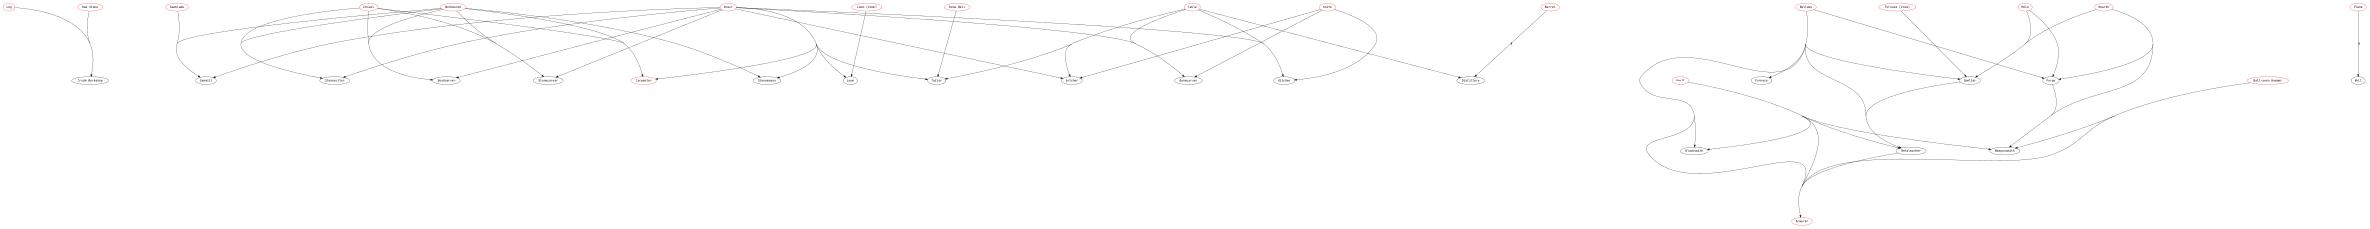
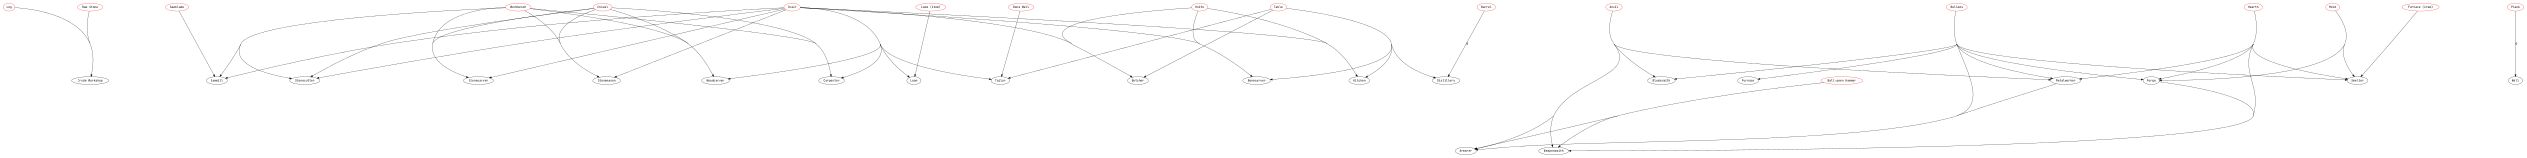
edge "Chisel" -> "Stonemason": added
node "Carpenter": color red -> black
edge "Smelter" -> "Metalworker": now "Hearth" -> "Metalworker"
node "Armorer": color red -> black
